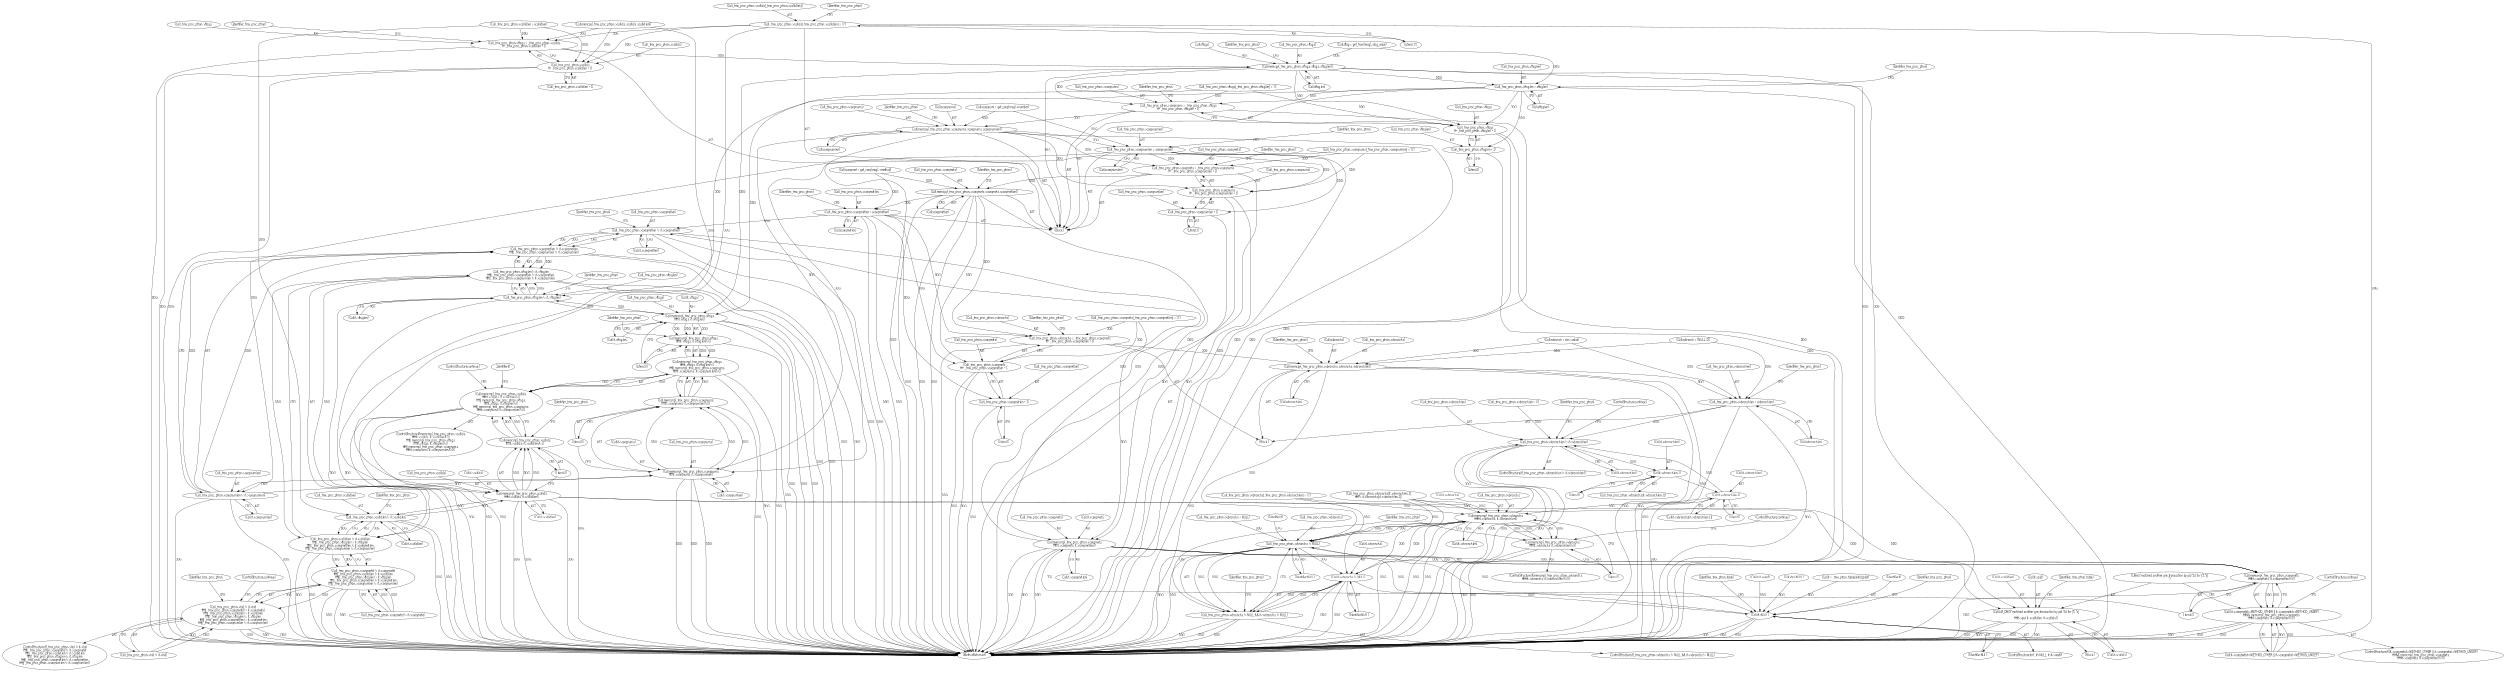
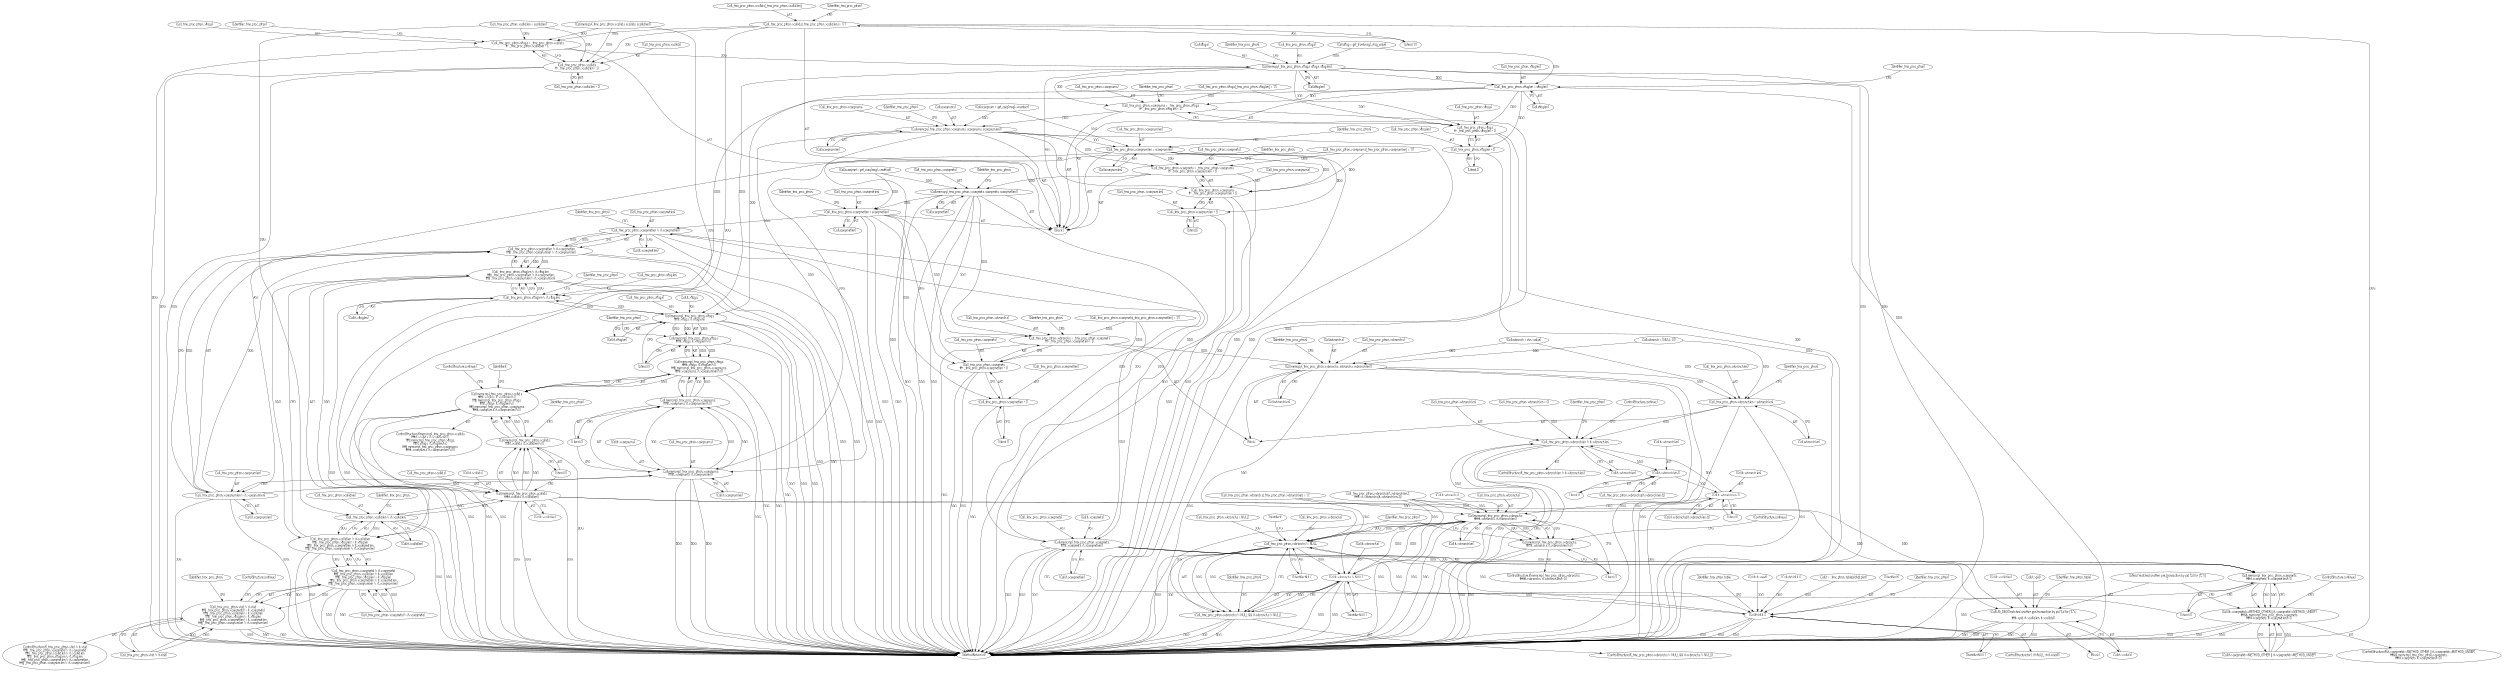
edge "(Call,_tmx_proc_ptran->cseqnum.len = scseqnum.len)" -> "(Call,_tmx_proc_ptran->cseqnum.len != it->cseqnum.len)": label "DDG: " -> "AST: "
edge "(Call,_tmx_proc_ptran->cseqnum.len + 1)" -> "(MethodReturn,int)": label "AST: " -> "DDG: "
